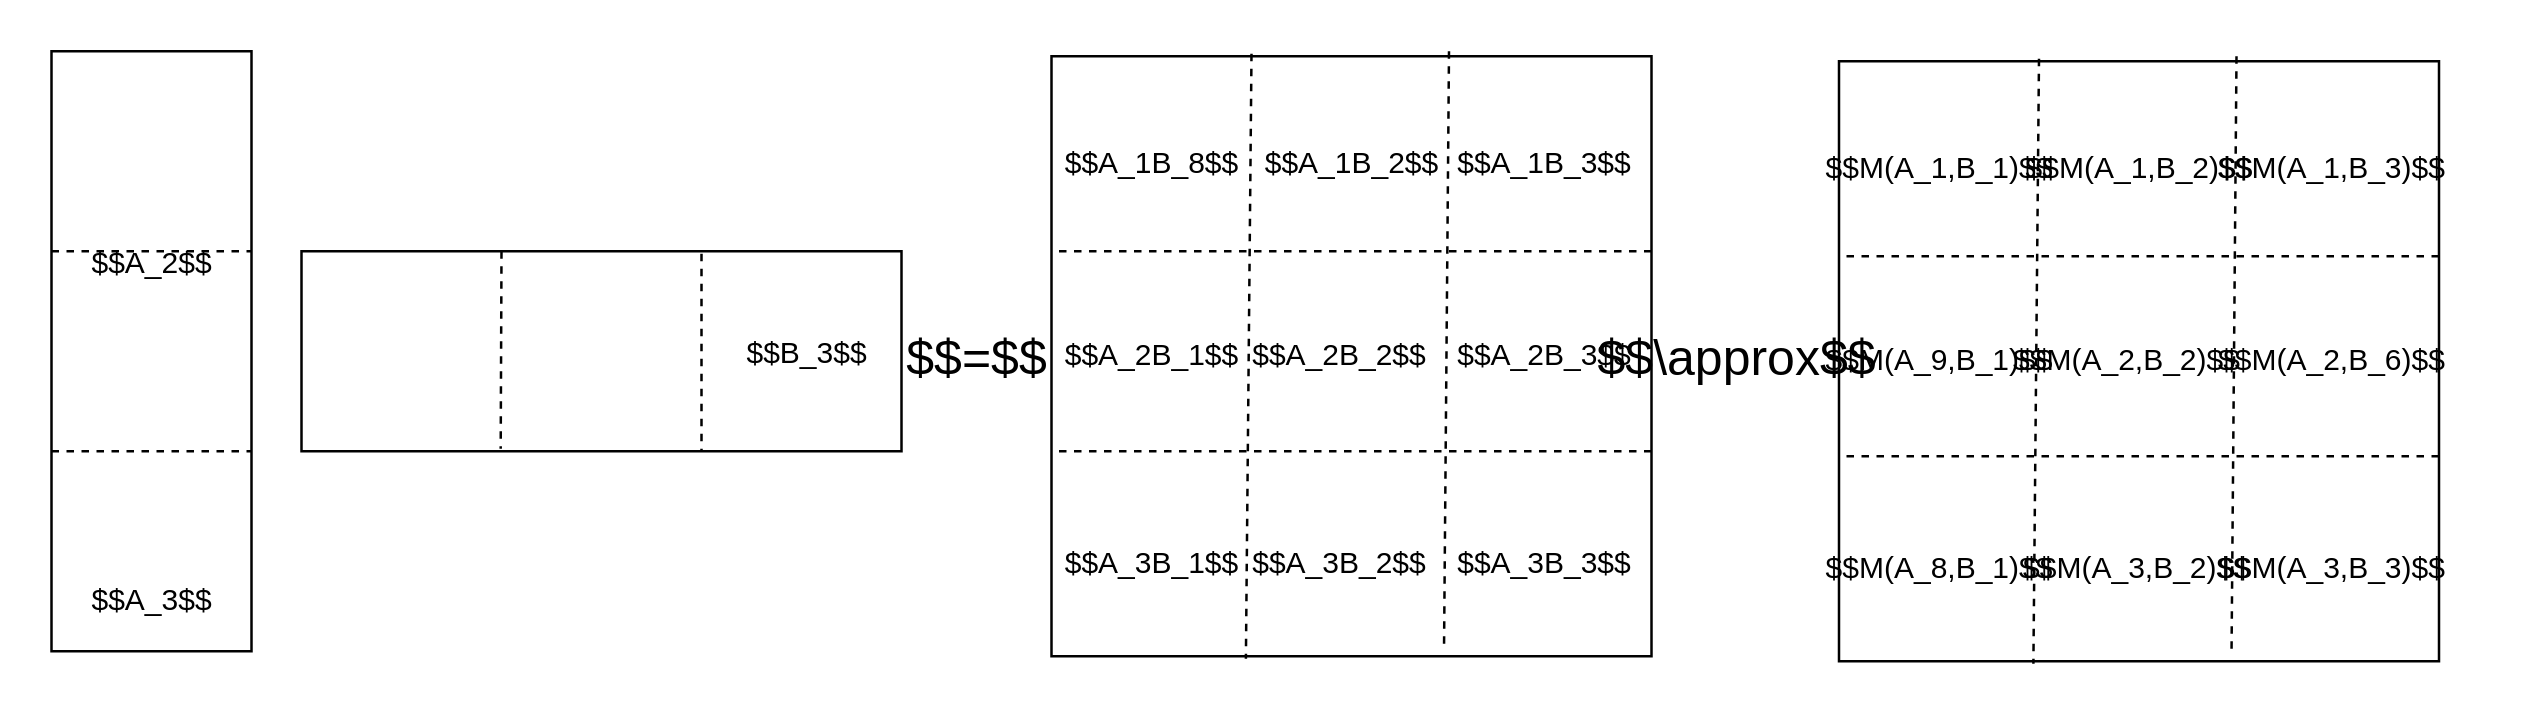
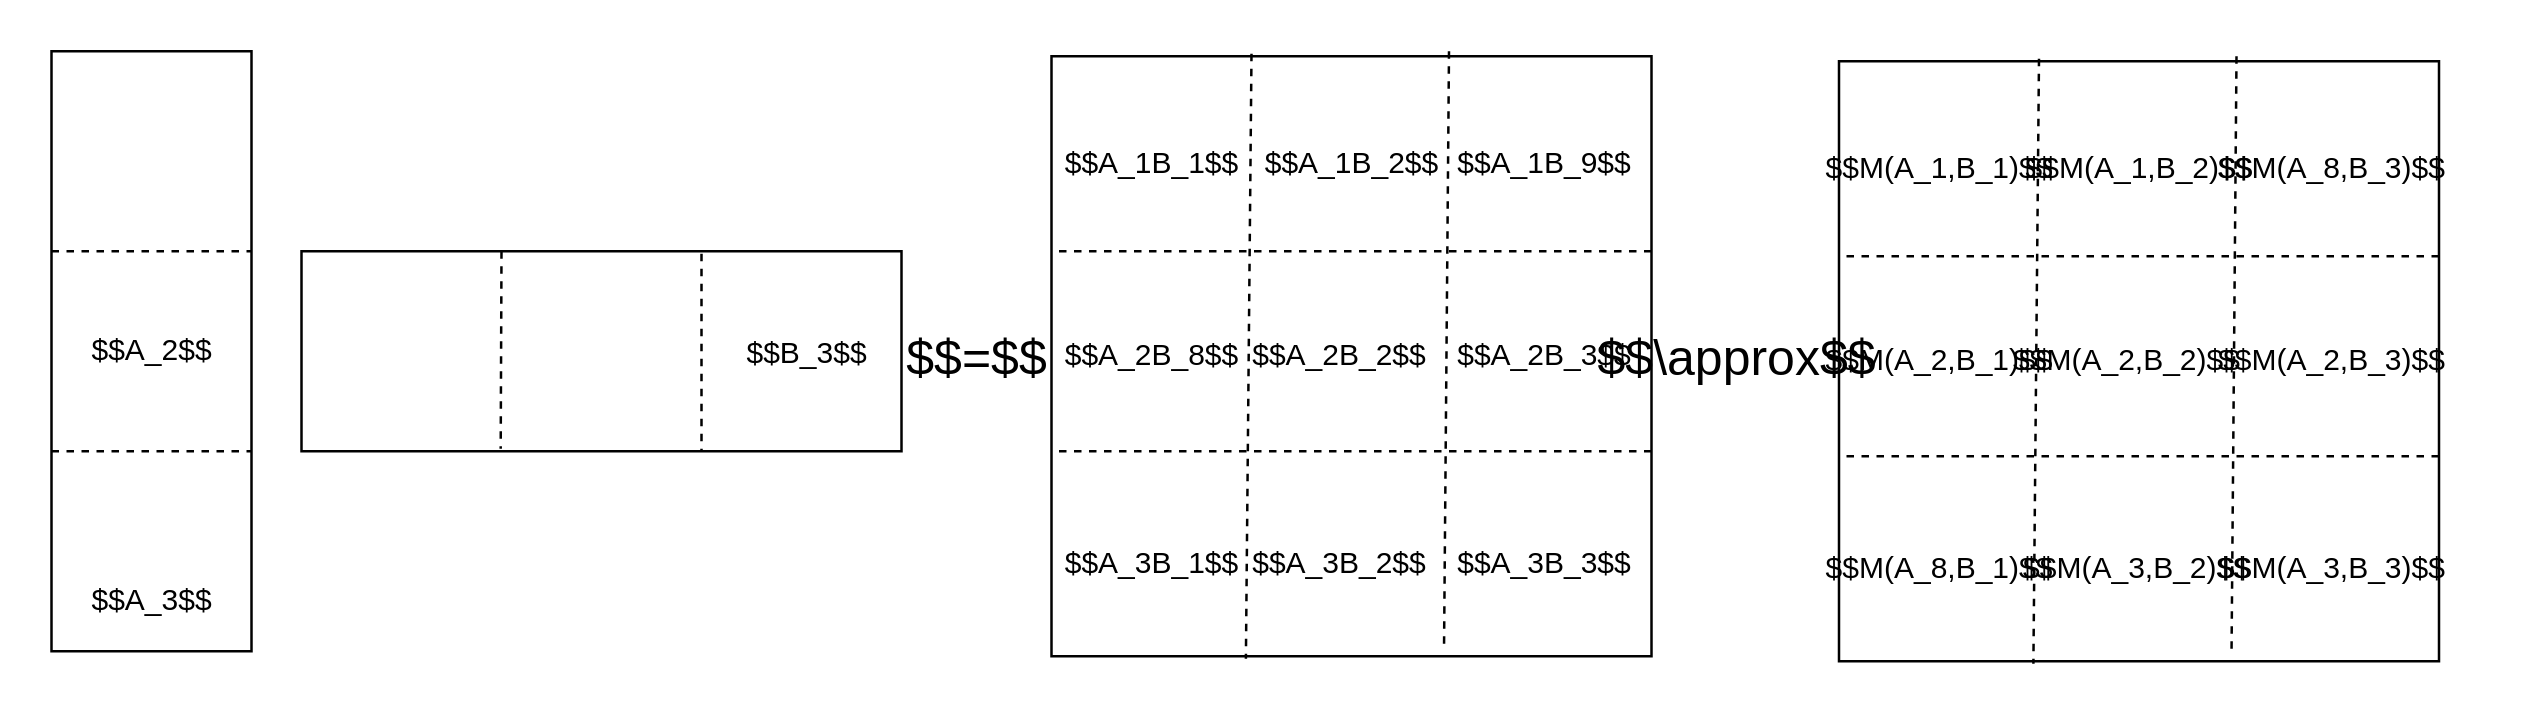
node "$$A_1B_8$$": label "$$A_1B_8$$" -> "$$A_1B_1$$"
node "$$A_1B_3$$": label "$$A_1B_3$$" -> "$$A_1B_9$$"
node "$$M(A_1,B_3)$$": label "$$M(A_1,B_3)$$" -> "$$M(A_8,B_3)$$"
node "$$A_2$$": moved (151, 264) -> (151, 351)
node "$$A_2B_1$$": label "$$A_2B_1$$" -> "$$A_2B_8$$"
node "$$M(A_9,B_1)$$": label "$$M(A_9,B_1)$$" -> "$$M(A_2,B_1)$$"
node "$$M(A_2,B_6)$$": label "$$M(A_2,B_6)$$" -> "$$M(A_2,B_3)$$"
